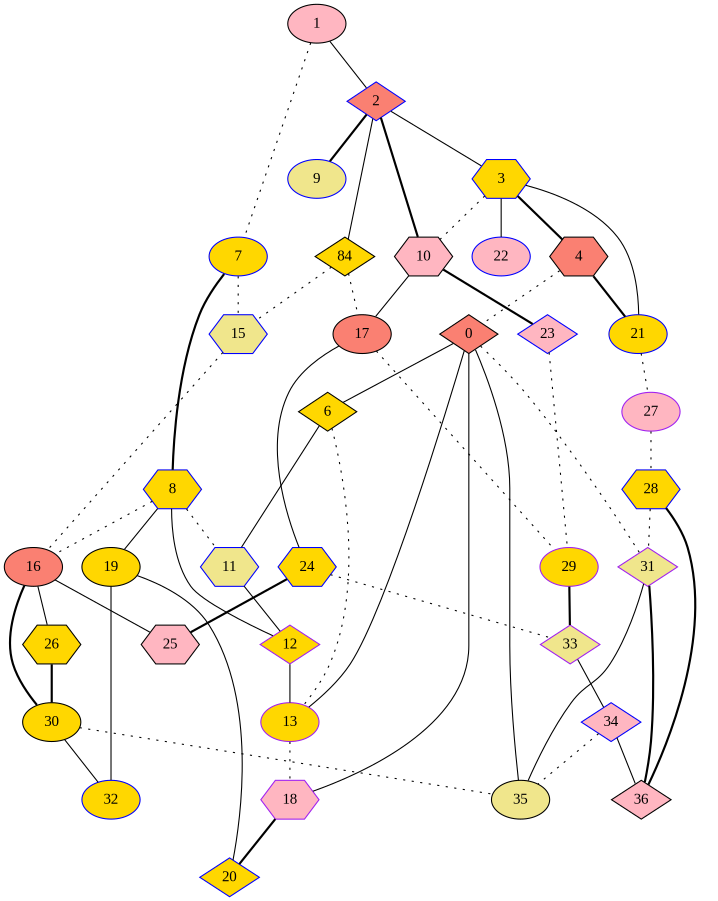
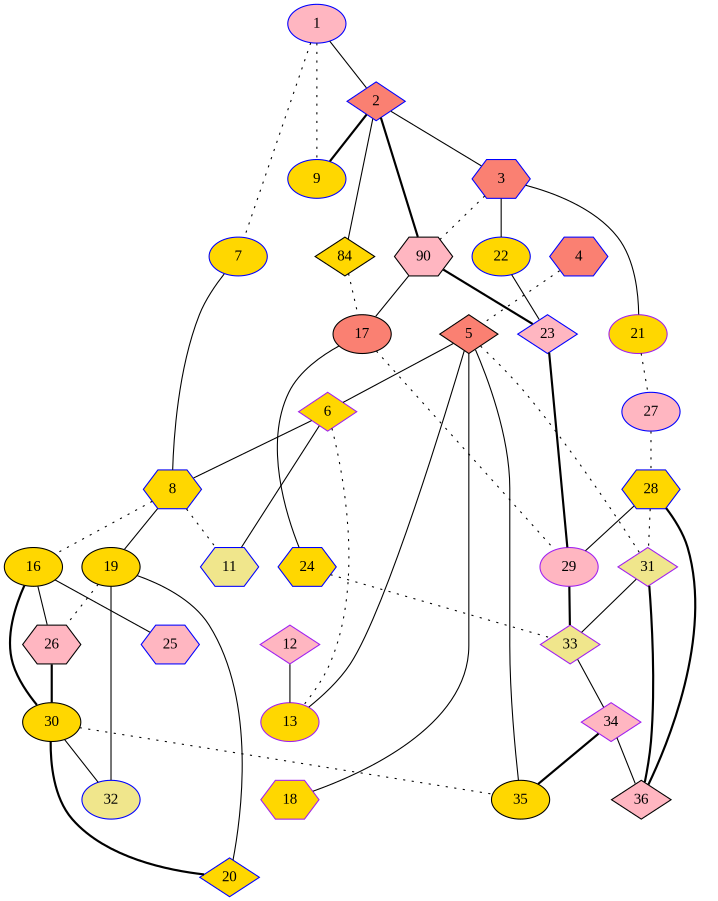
node "1": color black -> blue
edge "1" -- "9": added
node "9": fillcolor khaki -> gold
node "3": fillcolor gold -> salmon
edge "3" -- "4": removed
node "10": label "10" -> "90"
node "22": fillcolor lightpink -> gold
node "4": color black -> blue
edge "4" -- "21": removed
edge "22" -- "23": added
node "15": removed
node "0": label "0" -> "5"
node "21": color blue -> purple
edge "7" -- "8": style bold -> solid
node "6": color black -> purple
node "27": color purple -> blue
edge "23" -- "29": style dotted -> bold
edge "28" -- "29": added
node "16": fillcolor salmon -> gold
node "29": fillcolor gold -> lightpink
edge "8" -- "12": now "8" -- "6"
edge "19" -- "26": added
edge "24" -- "25": removed
edge "11" -- "12": removed
node "26": fillcolor gold -> lightpink
node "25": color black -> blue
node "12": fillcolor gold -> lightpink
edge "31" -- "35": now "31" -- "33"
node "34": color blue -> purple
edge "13" -- "18": removed
edge "34" -- "35": style dotted -> bold
node "32": fillcolor gold -> khaki
node "18": fillcolor lightpink -> gold
node "35": fillcolor khaki -> gold
edge "18" -- "20": now "30" -- "20"
